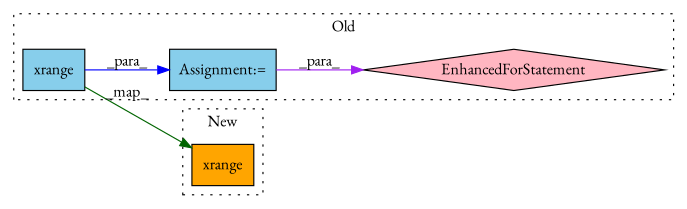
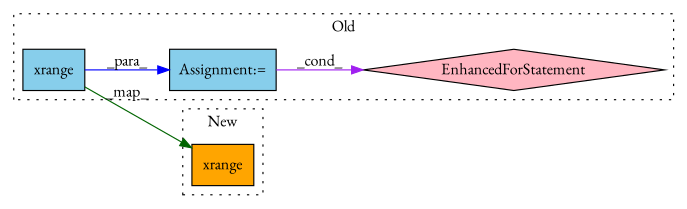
edge "Assignment:=" -> "EnhancedForStatement": label "_para_" -> "_cond_"
